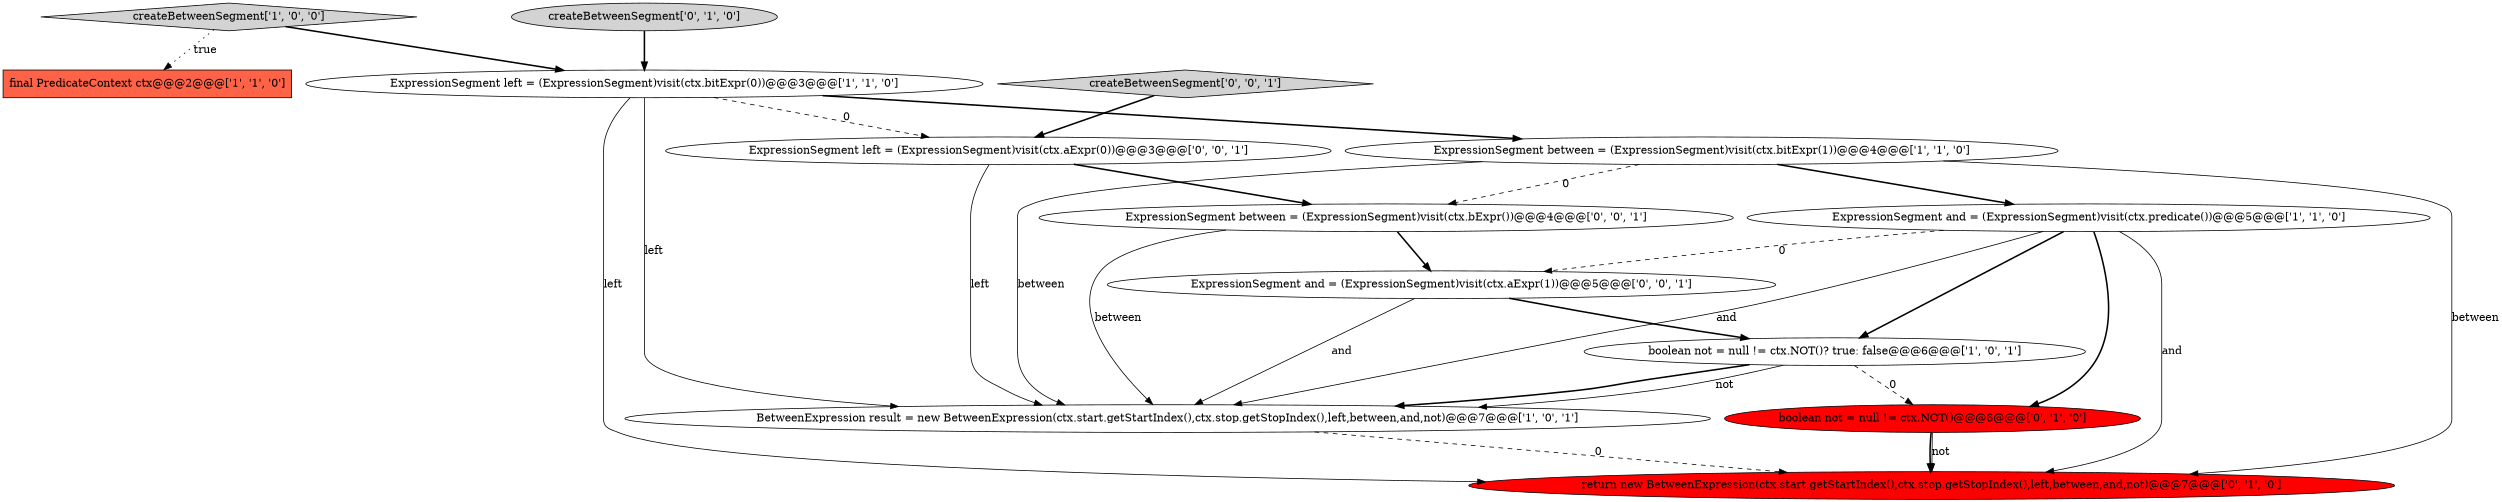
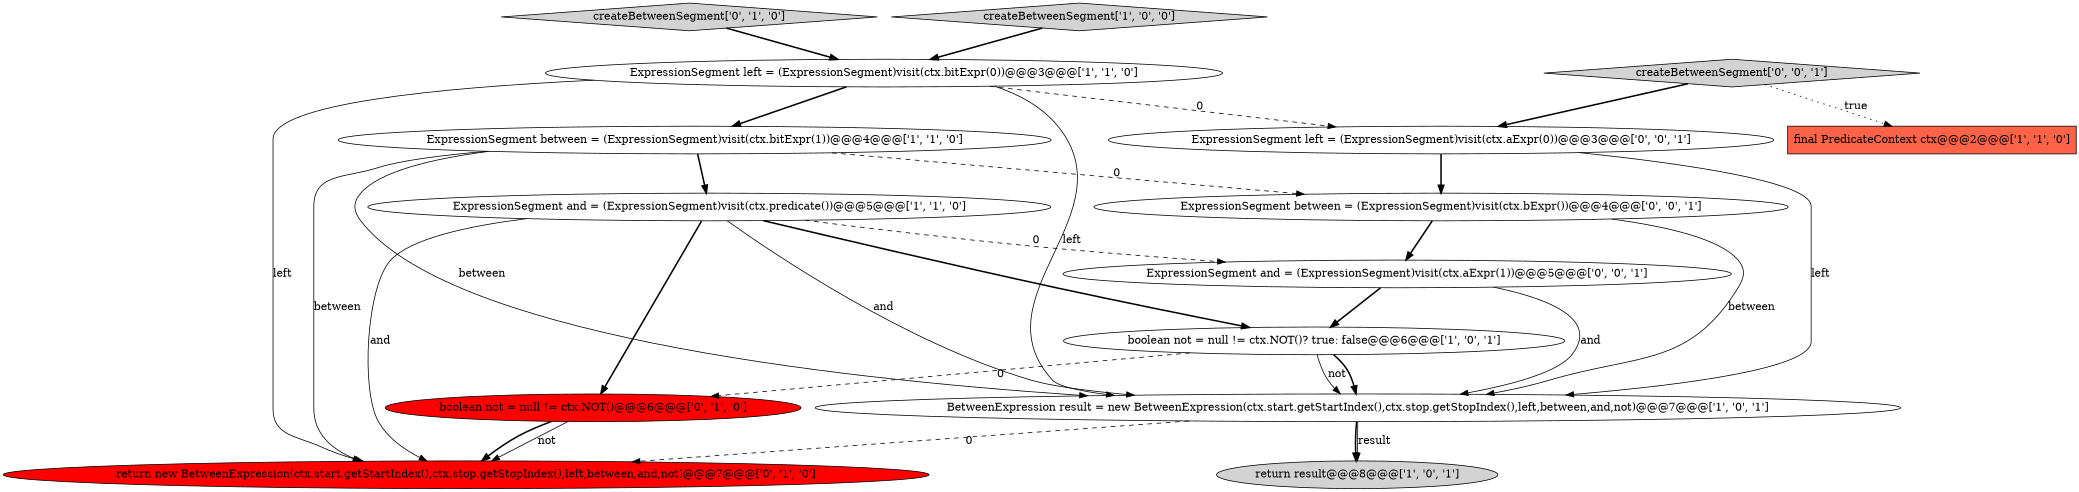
node "createBetweenSegment['0', '1', '0']": shape ellipse -> diamond
edge "createBetweenSegment['1', '0', '0']" -> "final PredicateContext ctx@@@2@@@['1', '1', '0']": now "createBetweenSegment['0', '0', '1']" -> "final PredicateContext ctx@@@2@@@['1', '1', '0']"
node "return result@@@8@@@['1', '0', '1']": added
